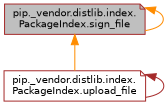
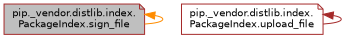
edge "pip._vendor.distlib.index. PackageIndex.upload_file" -> "pip._vendor.distlib.index. PackageIndex.sign_file": removed
